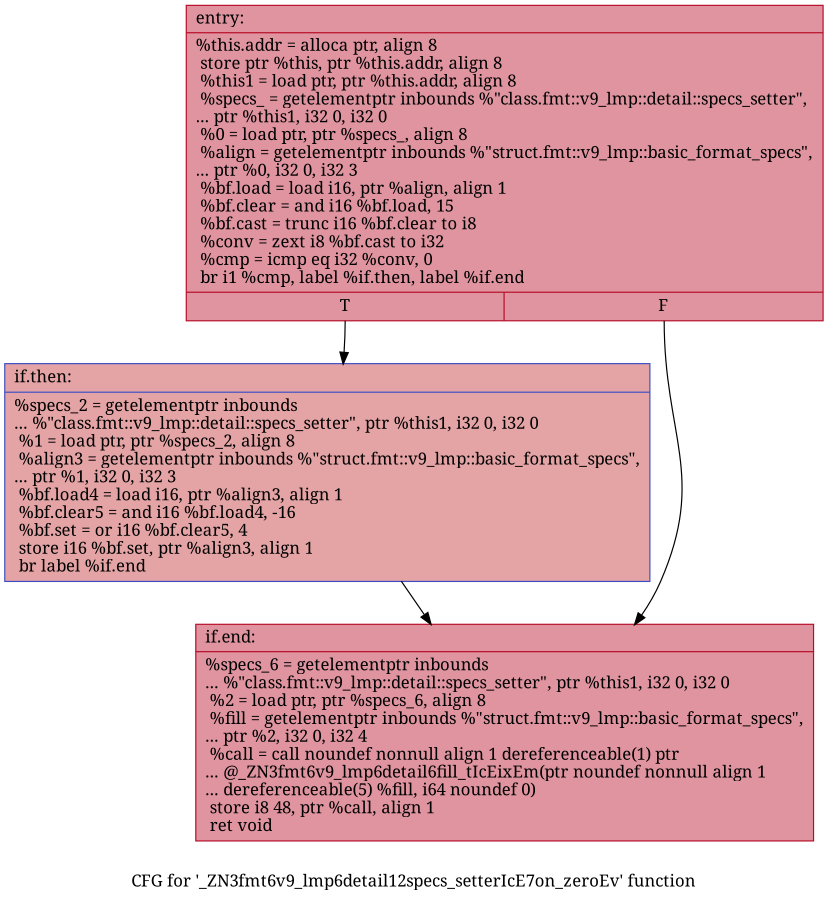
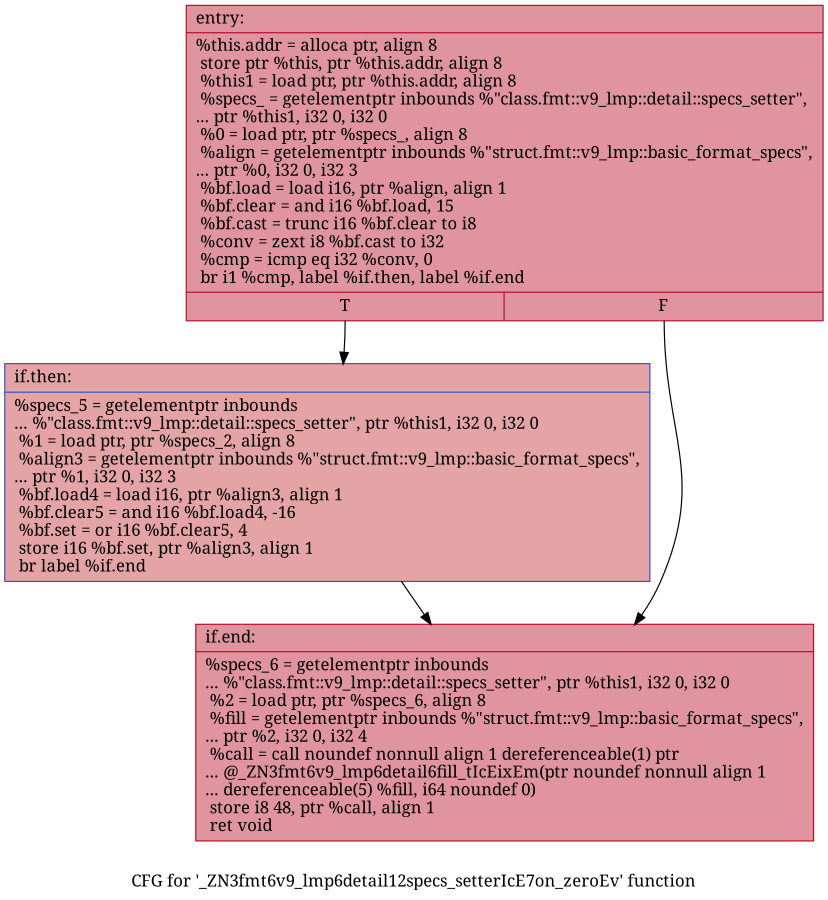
node "if.then:": text "%specs_2 = getelementptr inbounds" -> "%specs_5 = getelementptr inbounds"
